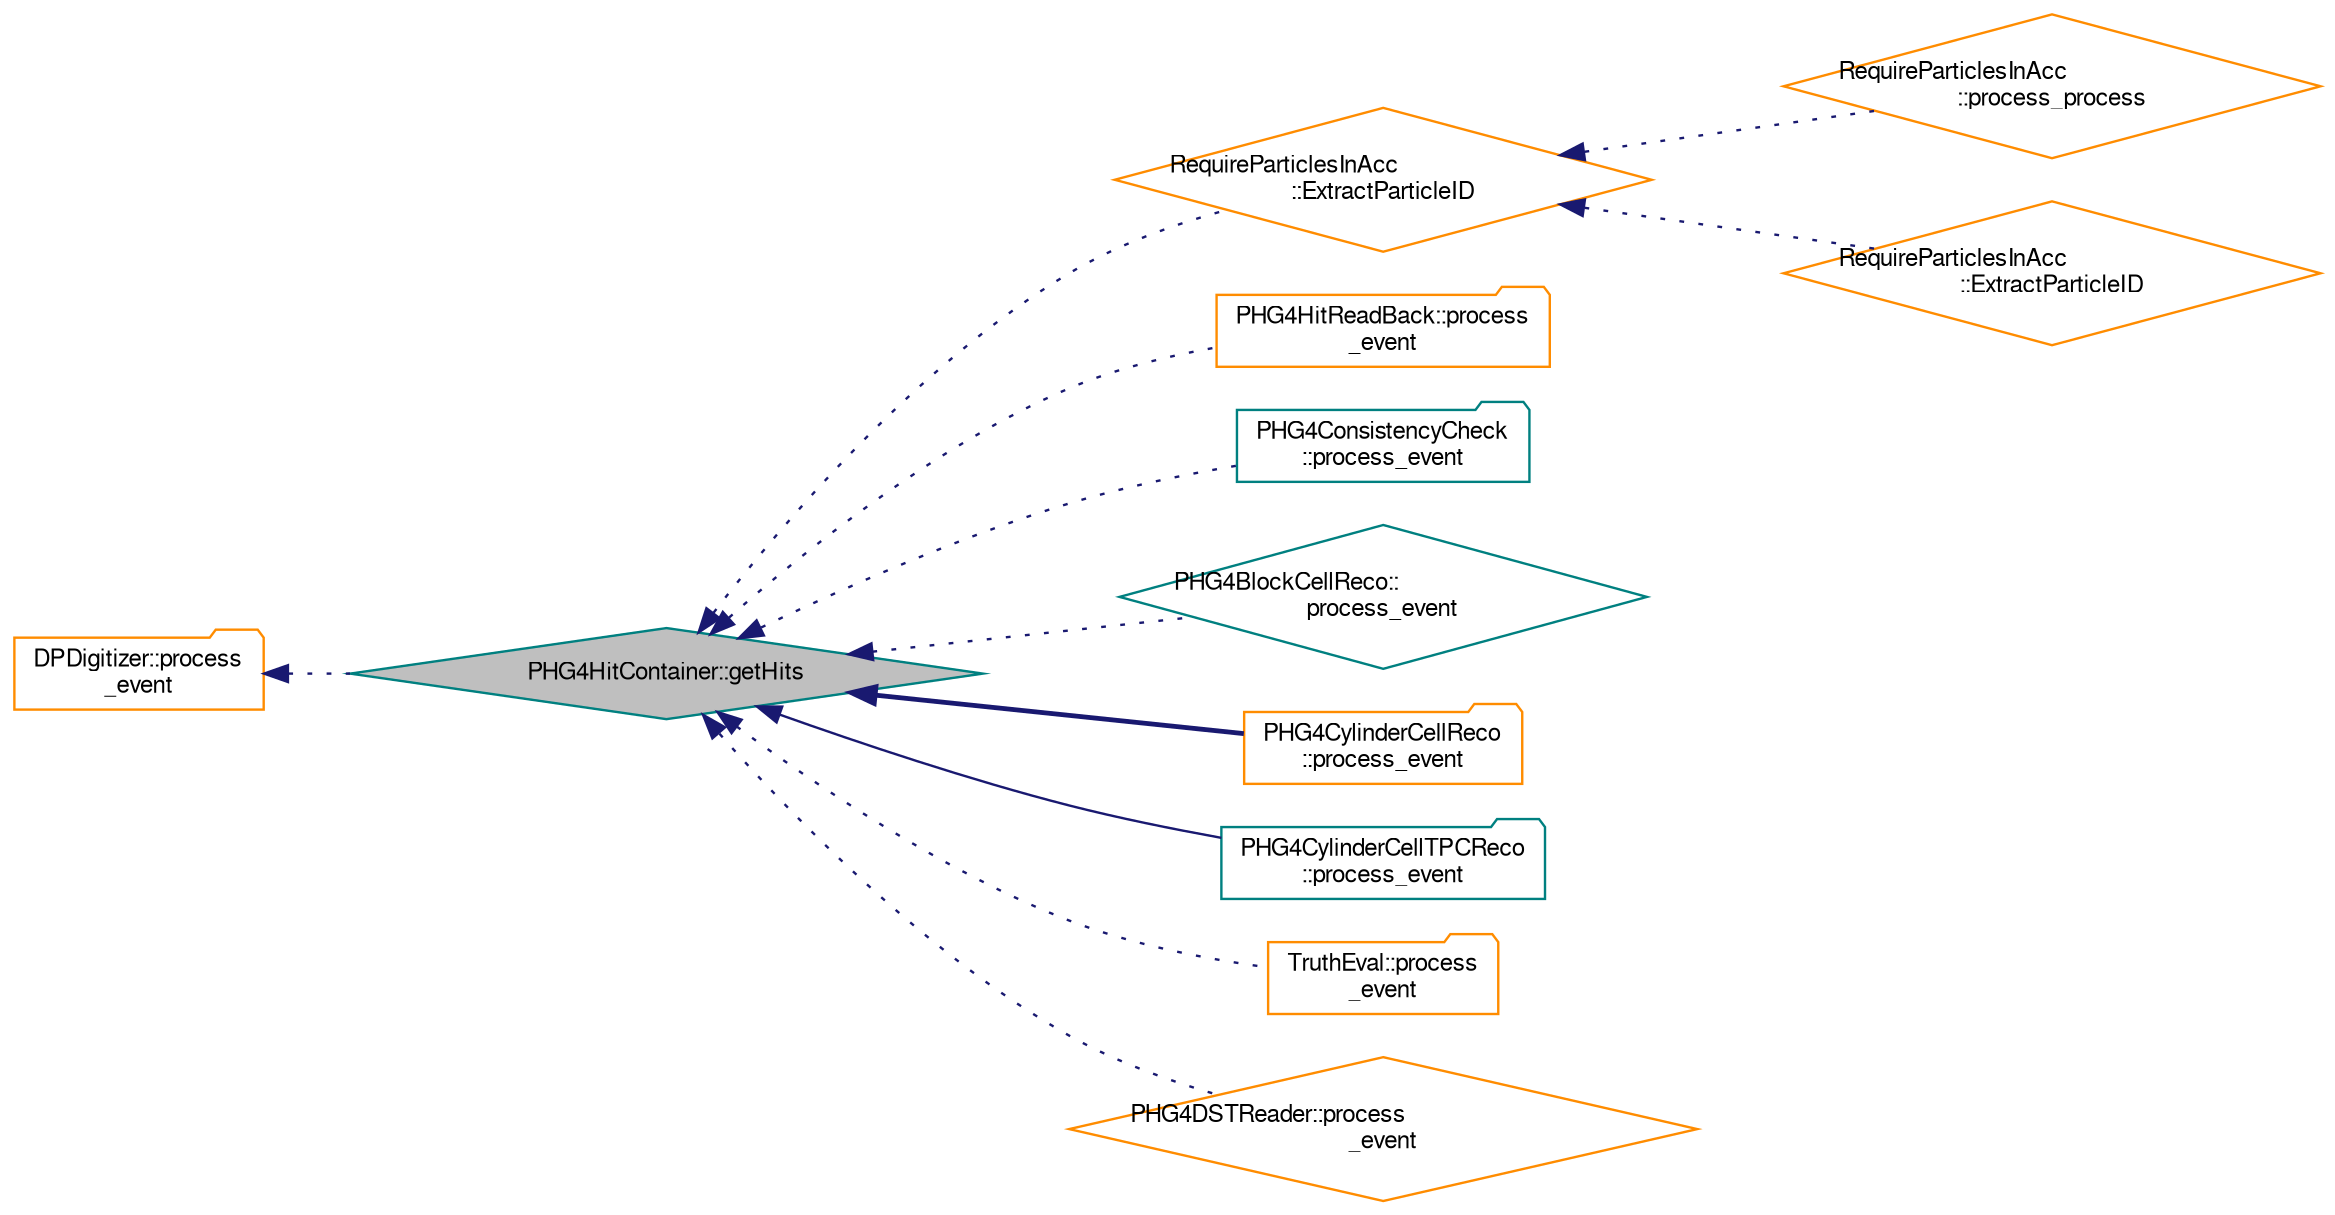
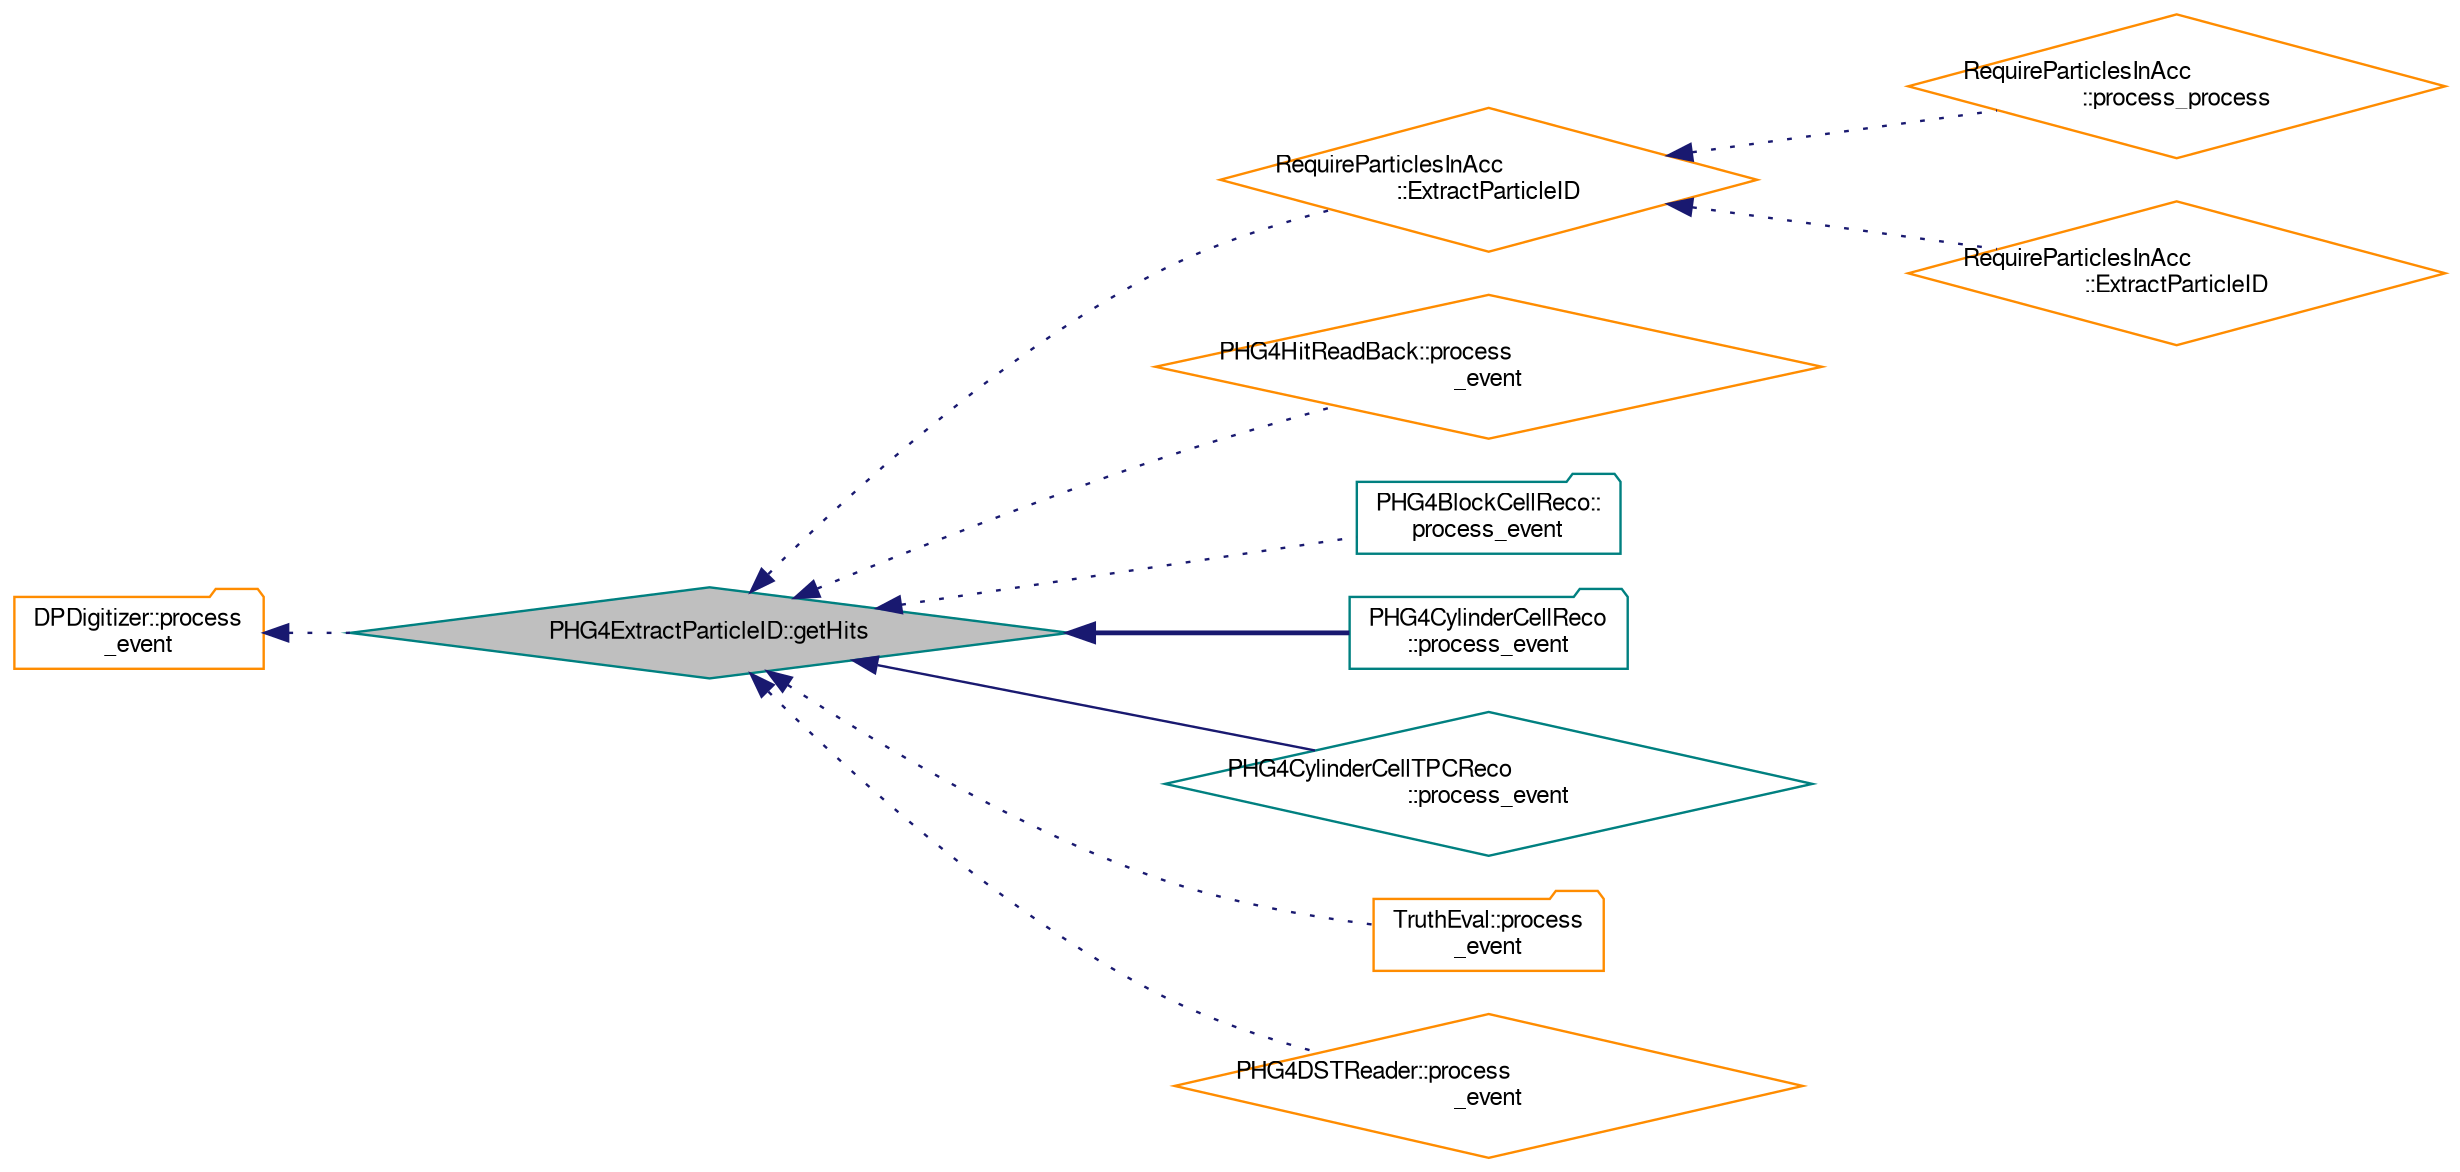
node "PHG4HitReadBack::process _event": shape folder -> diamond
node "PHG4ConsistencyCheck ::process_event": removed
node "PHG4BlockCellReco:: process_event": shape diamond -> folder
node "PHG4HitContainer::getHits": label "PHG4HitContainer::getHits" -> "PHG4ExtractParticleID::getHits"
node "PHG4CylinderCellReco ::process_event": color darkorange -> teal
node "PHG4CylinderCellTPCReco ::process_event": shape folder -> diamond
